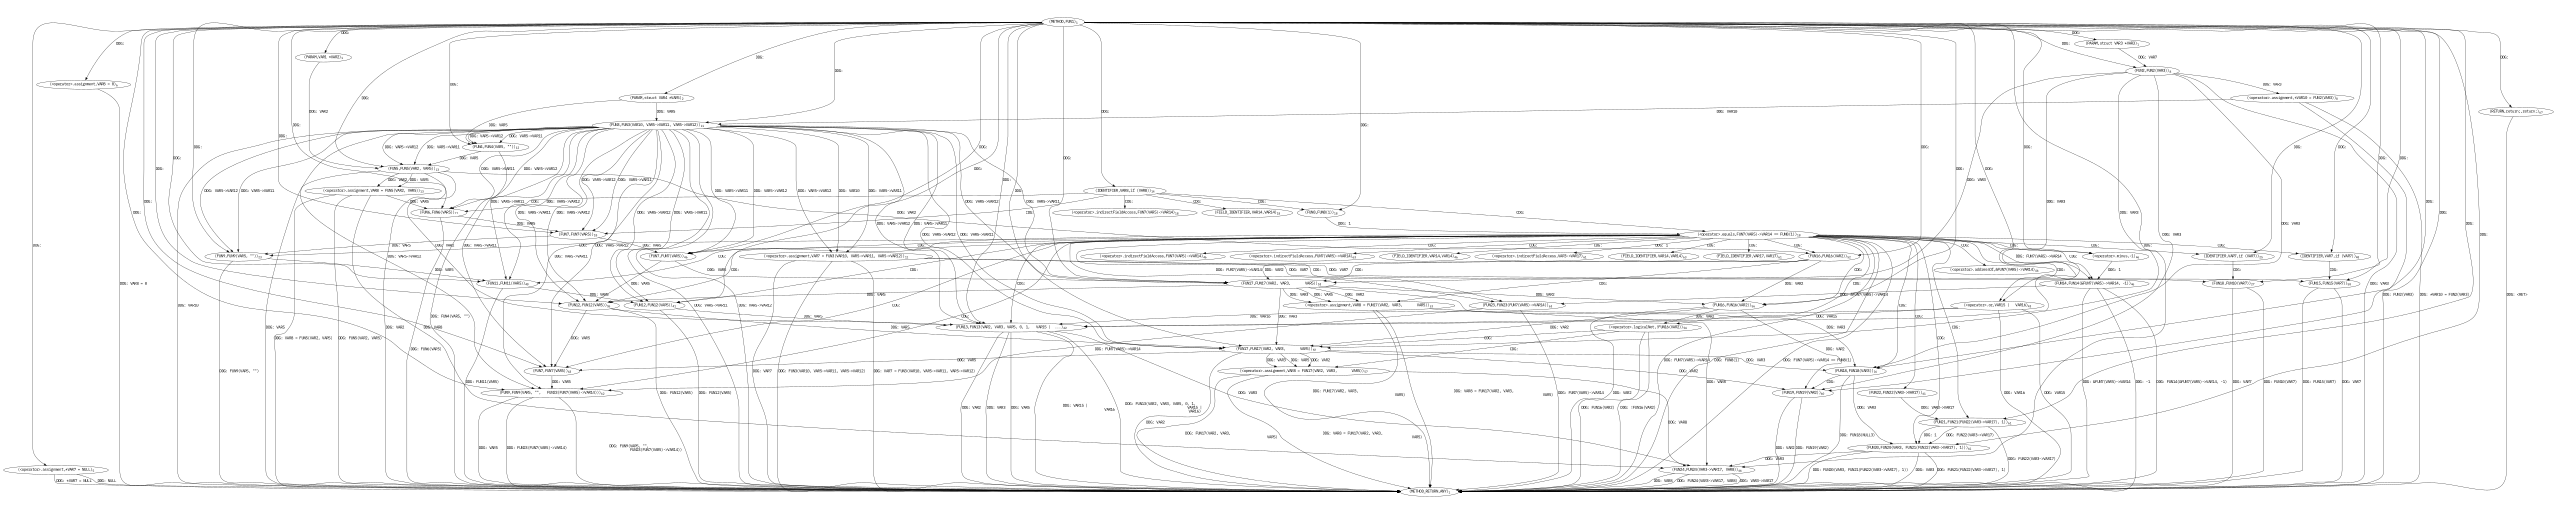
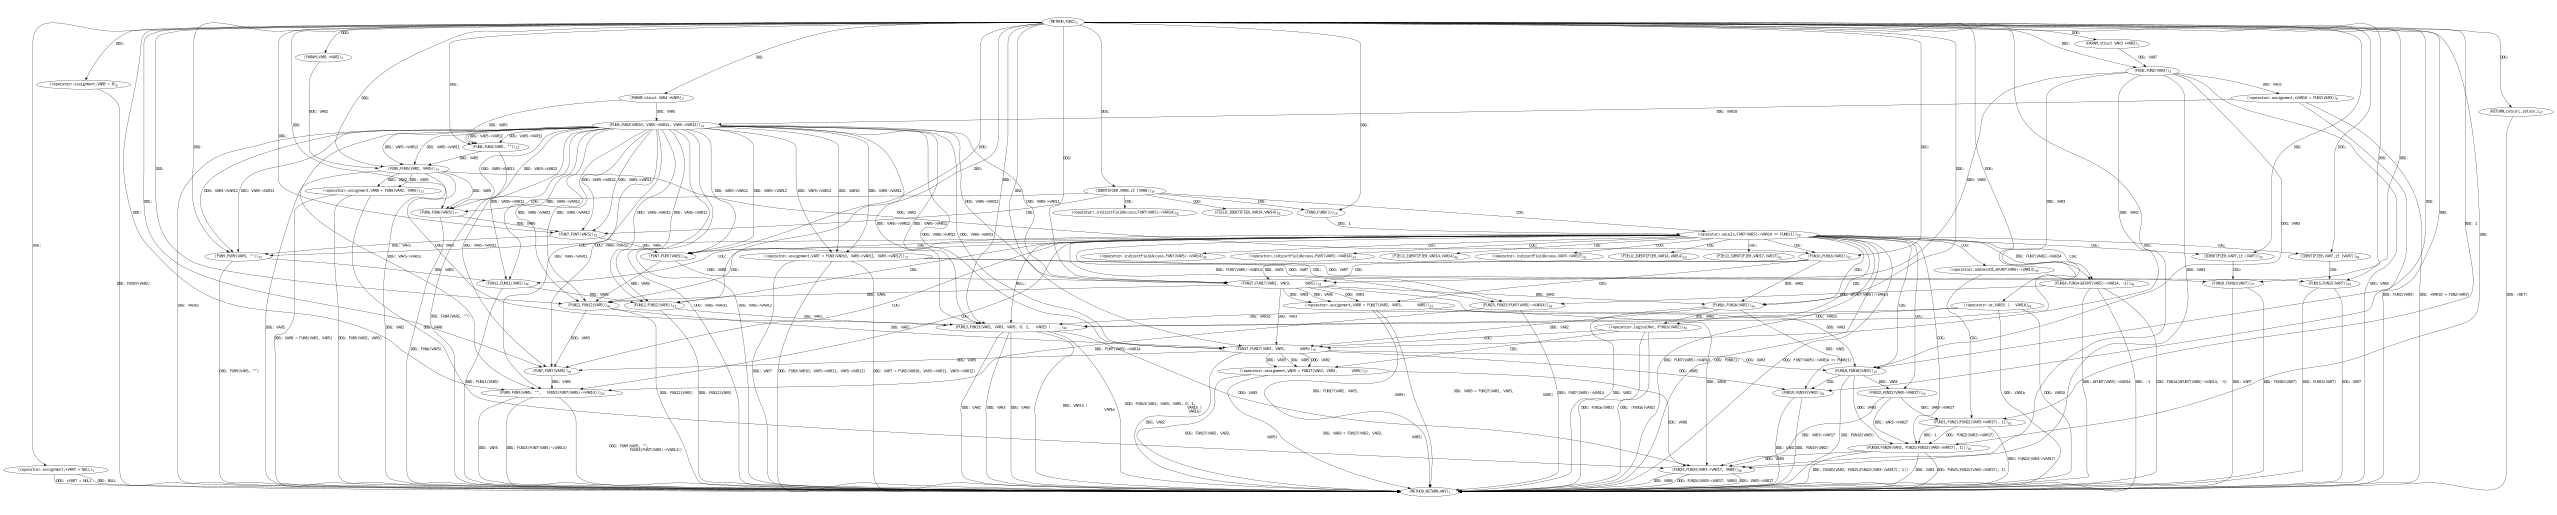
edge "(METHOD,FUN1)" -> "(FUN11,FUN11(VAR5))": removed, label "DDG:"
edge "(METHOD,FUN1)" -> "(FUN3,FUN3(VAR10, VAR5->VAR11, VAR5->VAR12))": removed, label "DDG:"
edge "(<operator>.assignment,VAR8 = FUN5(VAR2, VAR5))" -> "(FUN6,FUN6(VAR5))": now "(FUN5,FUN5(VAR2, VAR5))" -> "(FUN6,FUN6(VAR5))"
edge "(METHOD,FUN1)" -> "(FUN21,FUN21(FUN22(VAR3->VAR17), 1))": label "DDG: " -> "DDG: 1"
edge "(<operator>.equals,FUN7(VAR5)->VAR14 == FUN8(1))" -> "(<operator>.indirectFieldAccess,VAR3->VAR17)": label "DDG: 1" -> "CDG: "
edge "(<operator>.equals,FUN7(VAR5)->VAR14 == FUN8(1))" -> "(<operator>.or,VAR15 |   VAR16)": removed, label "CDG:"
node "(<operator>.minus,-1)": removed
edge "(<operator>.equals,FUN7(VAR5)->VAR14 == FUN8(1))" -> "(FUN21,FUN21(FUN22(VAR3->VAR17), 1))": now "(<operator>.addressOf,&FUN7(VAR5)->VAR14)" -> "(FUN21,FUN21(FUN22(VAR3->VAR17), 1))"
edge "(<operator>.assignment,VAR8 = 0)" -> "(METHOD_RETURN,ANY)": label "DDG: VAR8 = 0" -> "DDG: FUN19(VAR2)"
edge "(<operator>.equals,FUN7(VAR5)->VAR14 == FUN8(1))" -> "(FUN13,FUN13(VAR2, VAR3, VAR5, 0, 1,   VAR15 |  ...)": label "CDG: " -> "NULL: "
edge "(FUN2,FUN2(VAR3))" -> "(FUN19,FUN19(VAR2))": now "(FUN2,FUN2(VAR3))" -> "(FUN24,FUN24(VAR3->VAR17, VAR8))"
edge "(FUN18,FUN18(VAR3))" -> "(FUN22,FUN22(VAR3->VAR17))": added, label "DDG: VAR3"
edge "(FUN22,FUN22(VAR3->VAR17))" -> "(FUN20,FUN20(VAR3, FUN21(FUN22(VAR3->VAR17), 1)))": added, label "DDG: VAR3->VAR17"
edge "(FUN22,FUN22(VAR3->VAR17))" -> "(FUN24,FUN24(VAR3->VAR17, VAR8))": added, label "DDG: VAR3->VAR17"
edge "(FUN18,FUN18(VAR3))" -> "(METHOD_RETURN,ANY)": label "DDG: FUN18(NULL3)" -> "DDG: FUN18(VAR3)"
